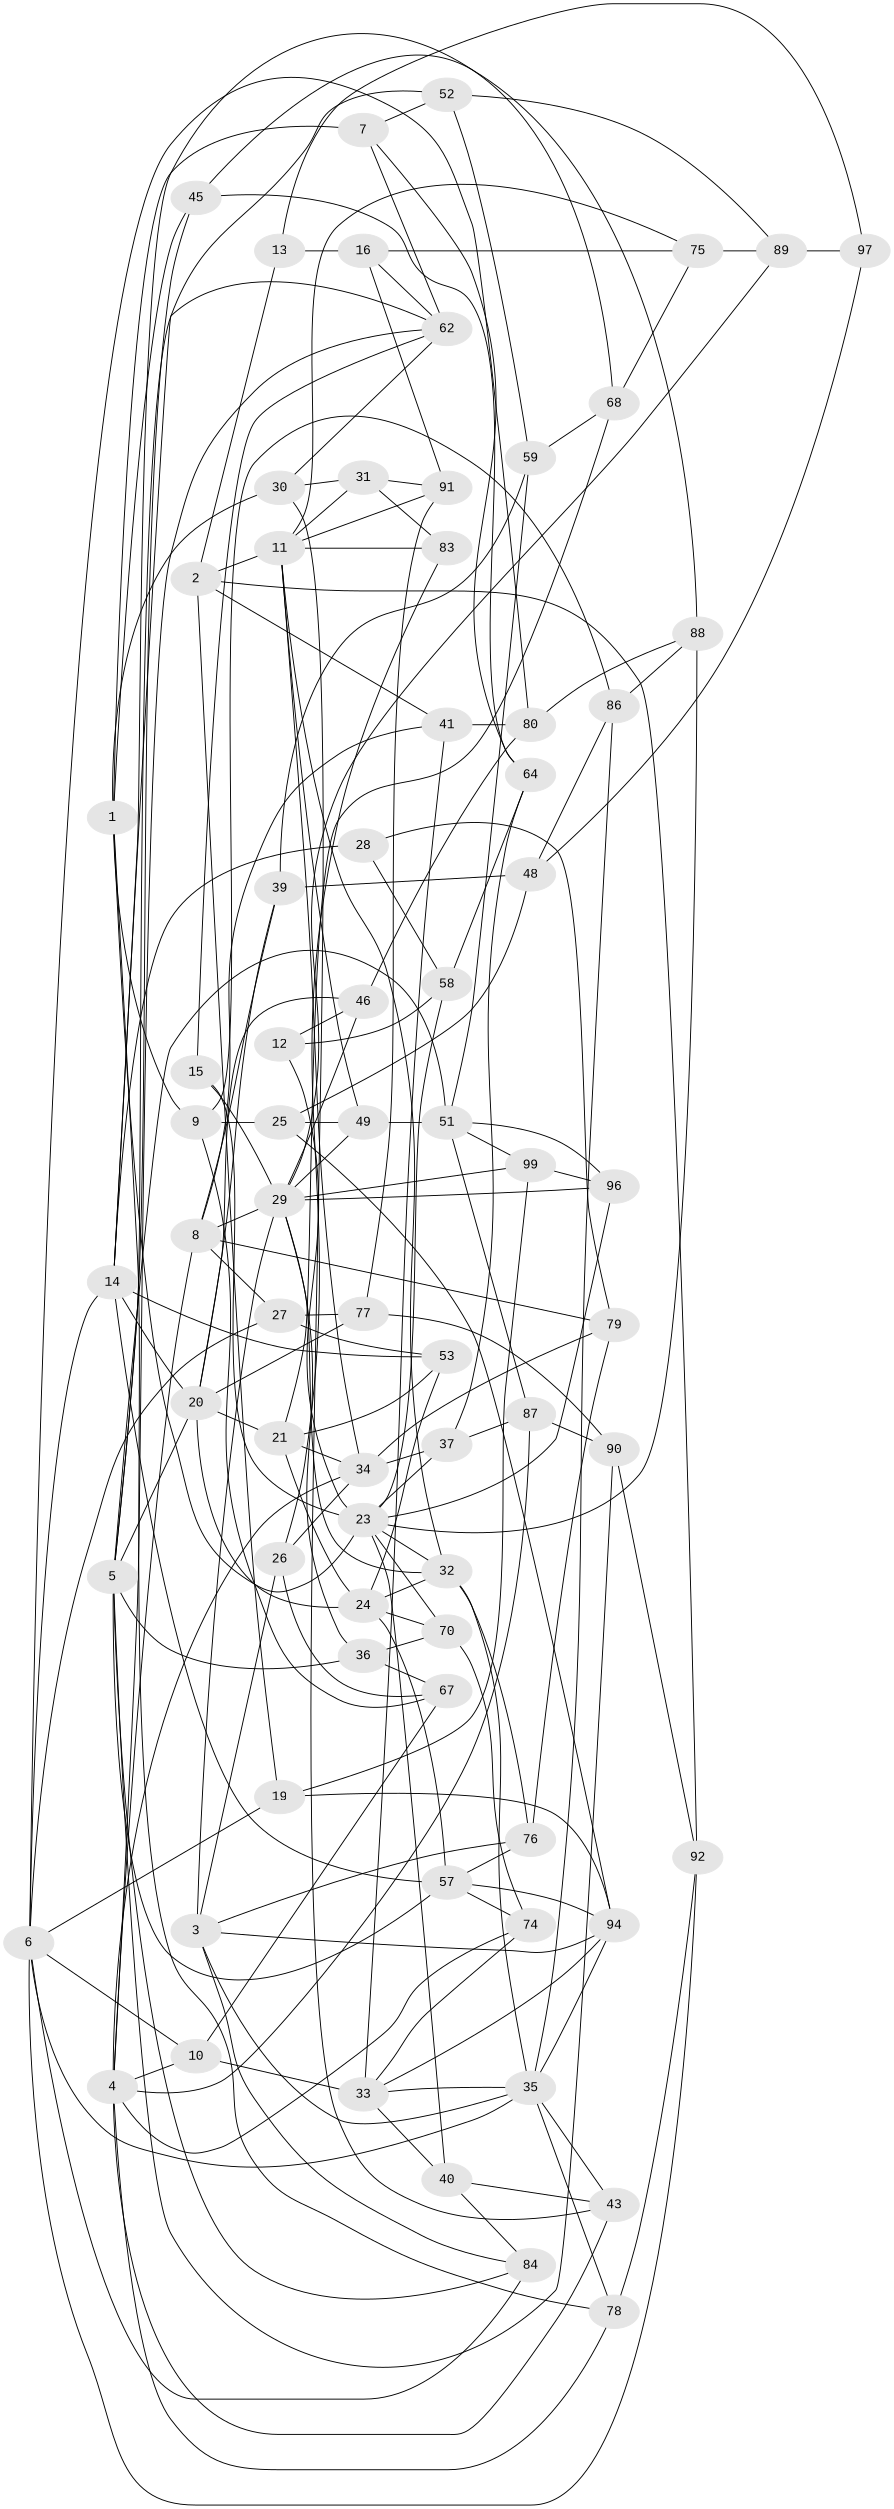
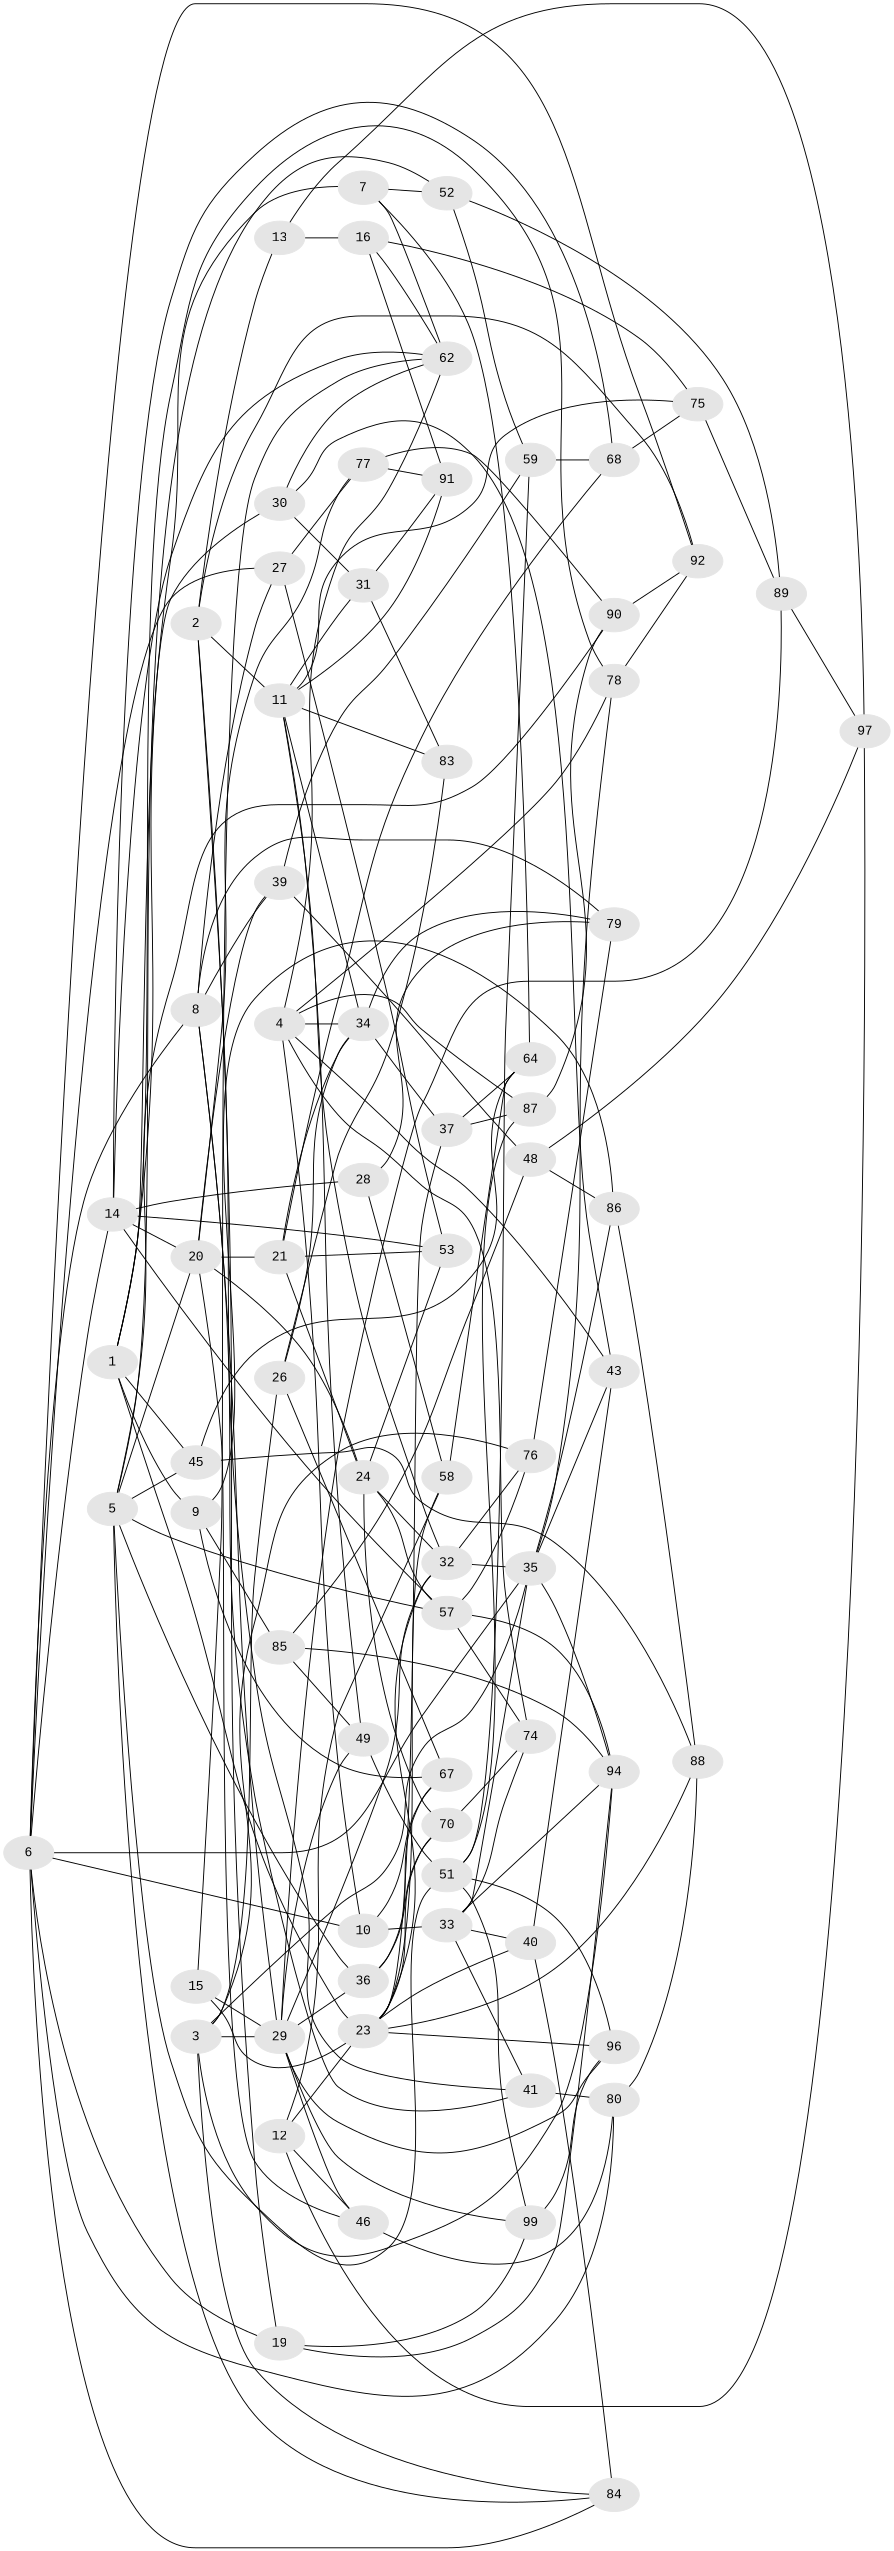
node "25": label "25" -> "85"
edge "8" -- "4": now "8" -- "6"
edge "97" -- "12": added
